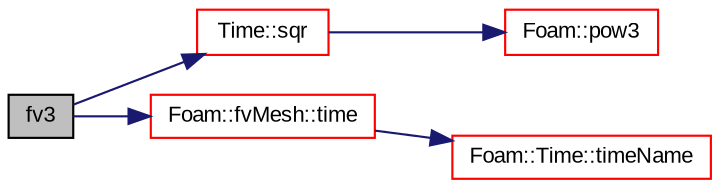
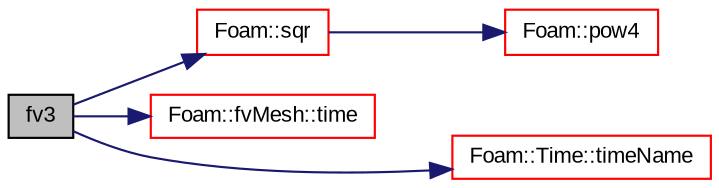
node "Time::sqr": label "Time::sqr" -> "Foam::sqr"
node "Foam::pow3": label "Foam::pow3" -> "Foam::pow4"
edge "Foam::fvMesh::time" -> "Foam::Time::timeName": now "fv3" -> "Foam::Time::timeName"
